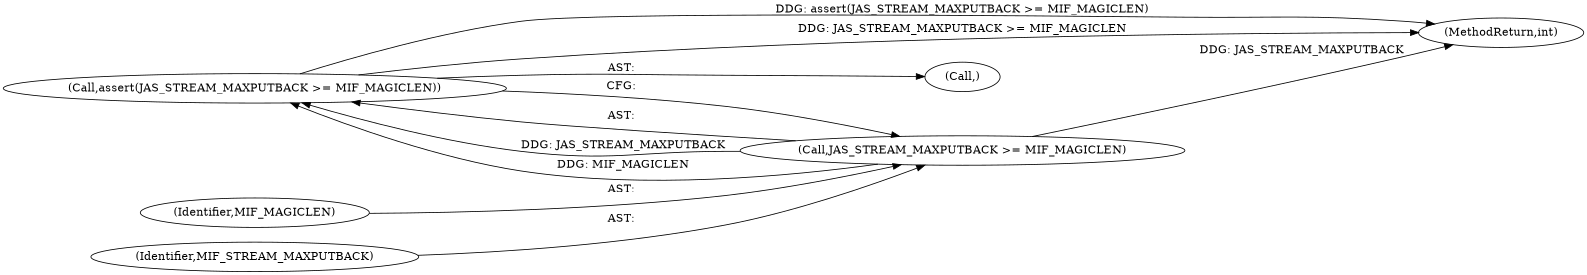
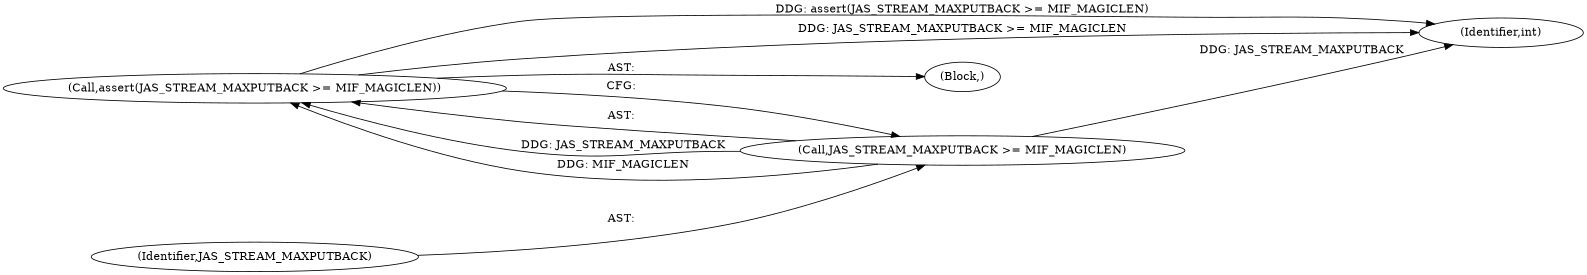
node "(MethodReturn,int)": label "(MethodReturn,int)" -> "(Identifier,int)"
node "(Call,)": label "(Call,)" -> "(Block,)"
node "(Identifier,MIF_MAGICLEN)": removed
node "(Identifier,MIF_STREAM_MAXPUTBACK)": label "(Identifier,MIF_STREAM_MAXPUTBACK)" -> "(Identifier,JAS_STREAM_MAXPUTBACK)"
